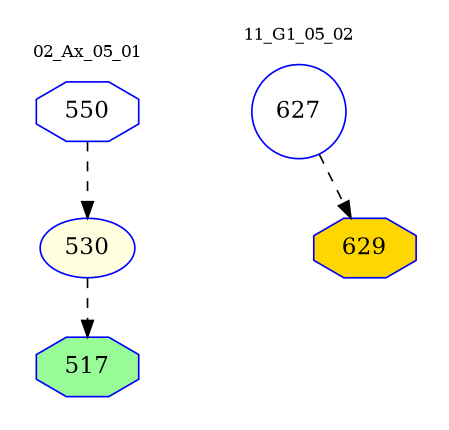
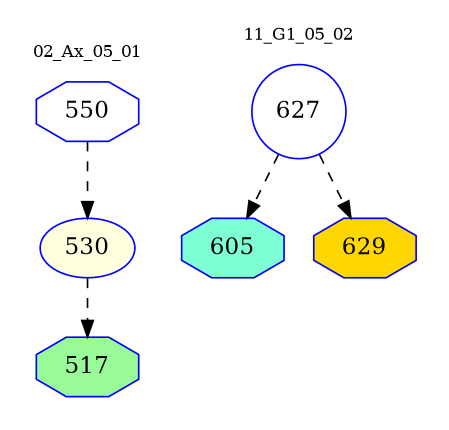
node "605": added
